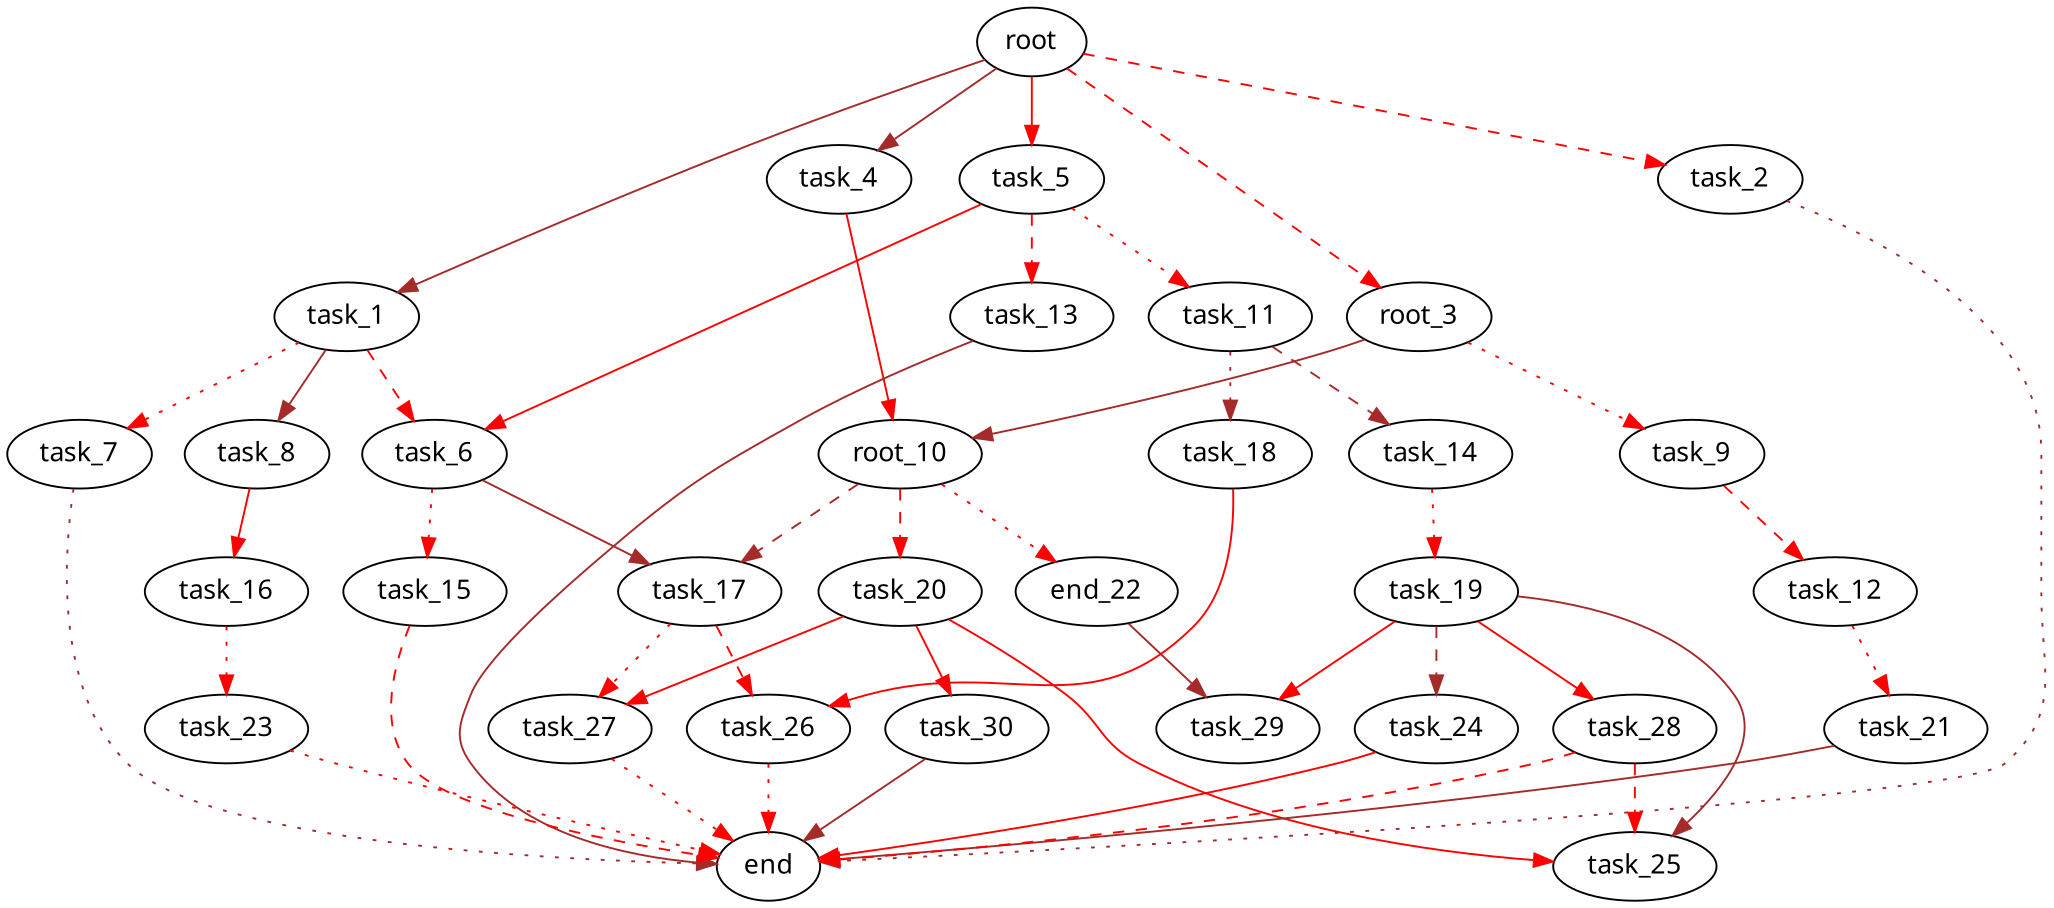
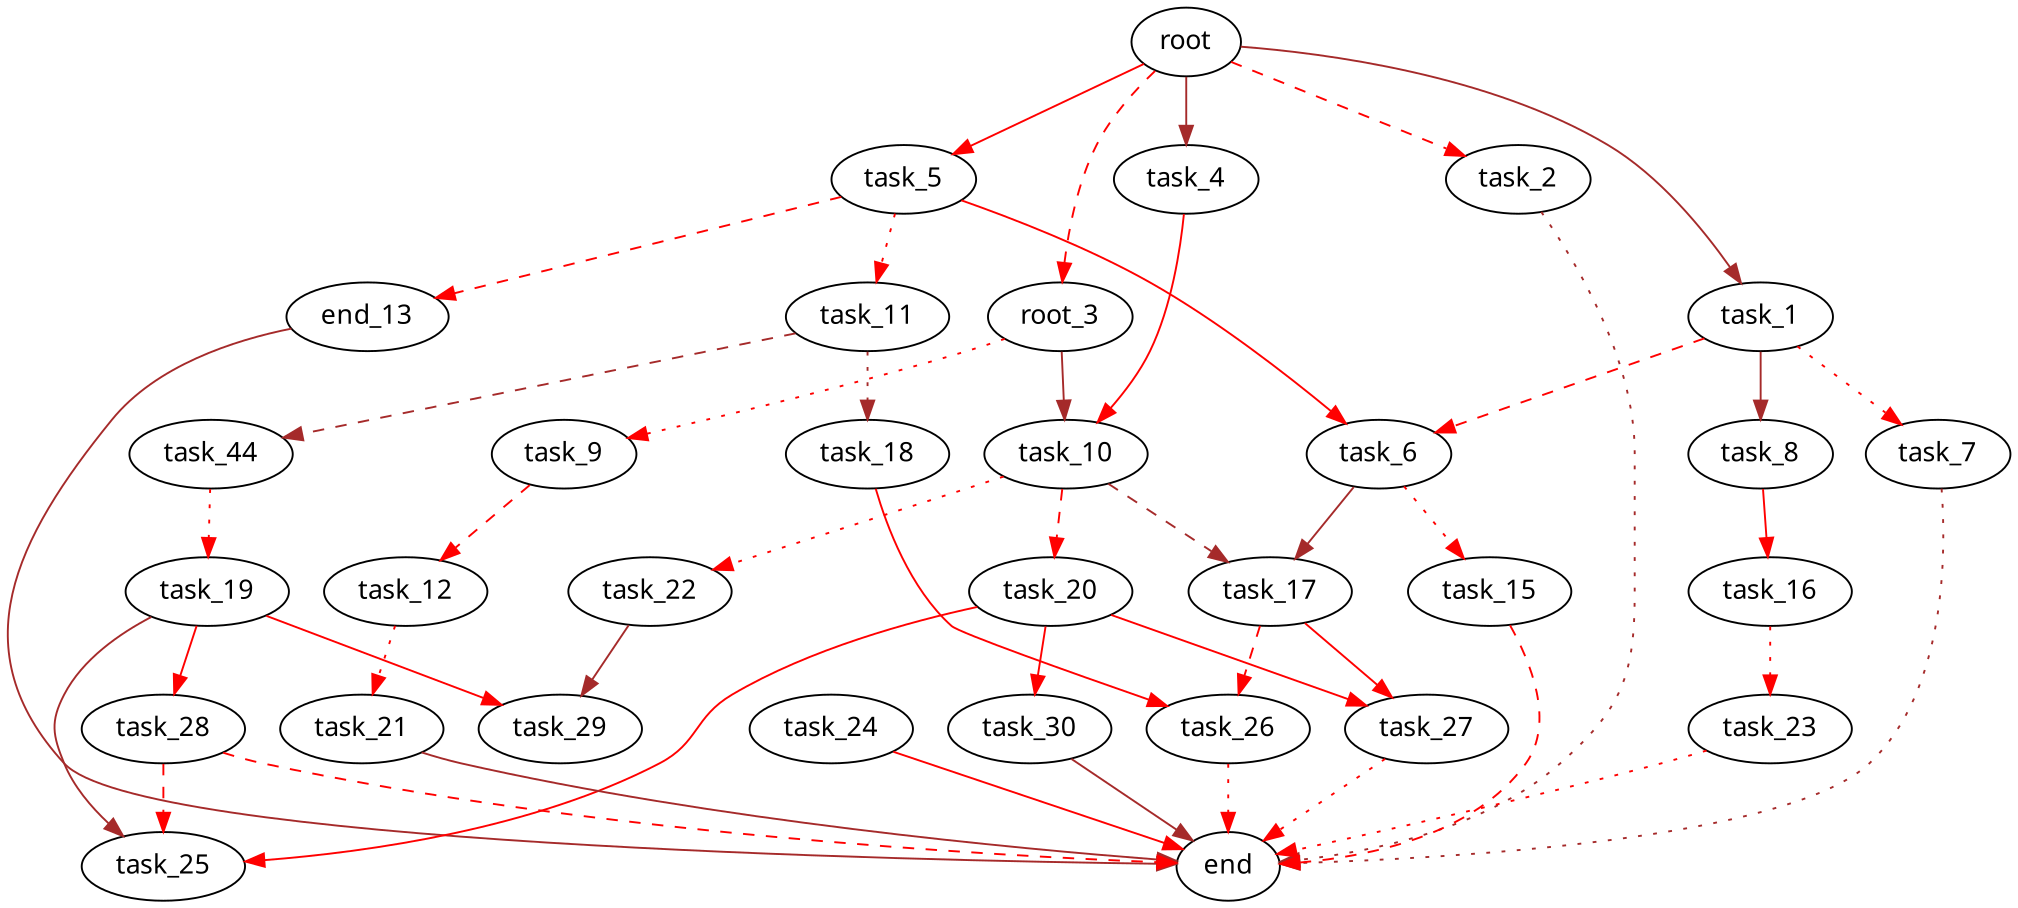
node "task_13": label "task_13" -> "end_13"
node "root_10": label "root_10" -> "task_10"
node "task_14": label "task_14" -> "task_44"
node "end_22": label "end_22" -> "task_22"
edge "task_19" -> "task_24": removed
edge "task_17" -> "task_27": style dotted -> solid
